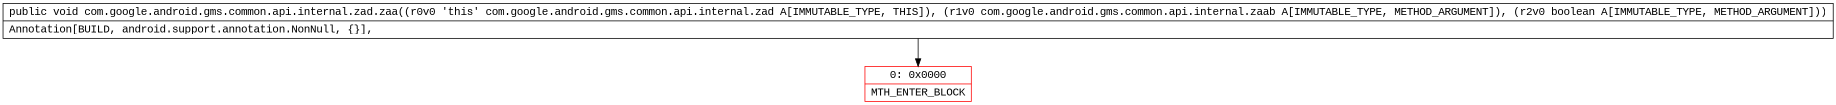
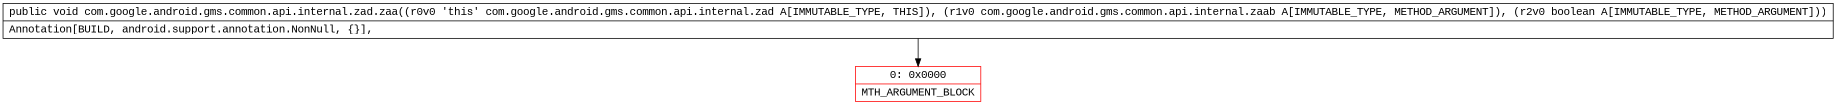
node "0: 0x0000": text "MTH_ENTER_BLOCK" -> "MTH_ARGUMENT_BLOCK"
